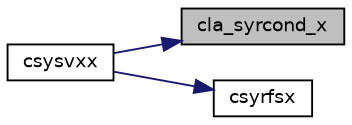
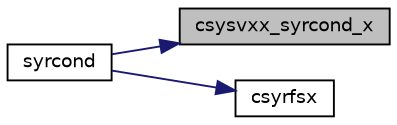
node "cla_syrcond_x": label "cla_syrcond_x" -> "csysvxx_syrcond_x"
node "csysvxx": label "csysvxx" -> "syrcond"
